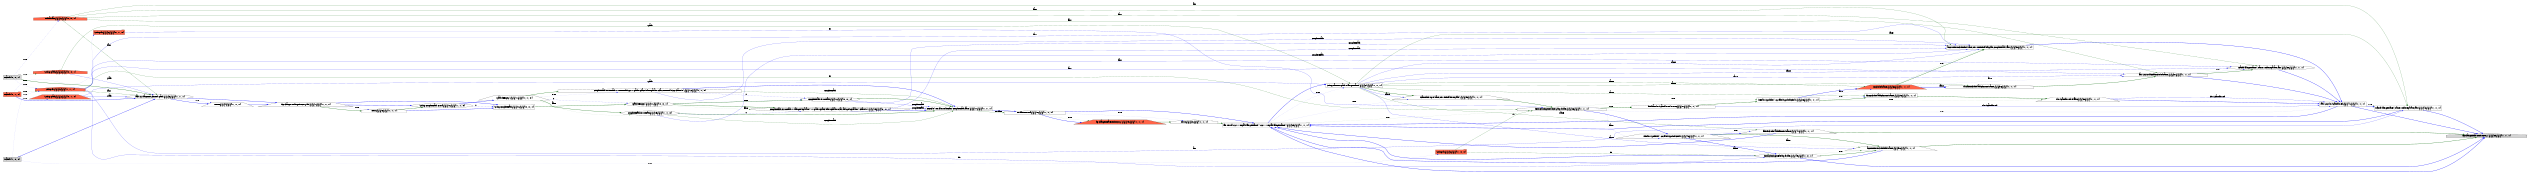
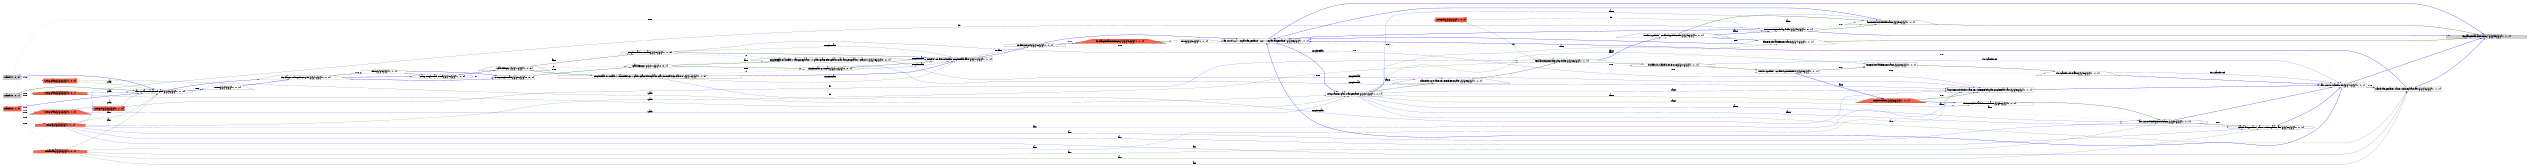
node "String vpath@@@2@@@['1', '0', '0']": added
